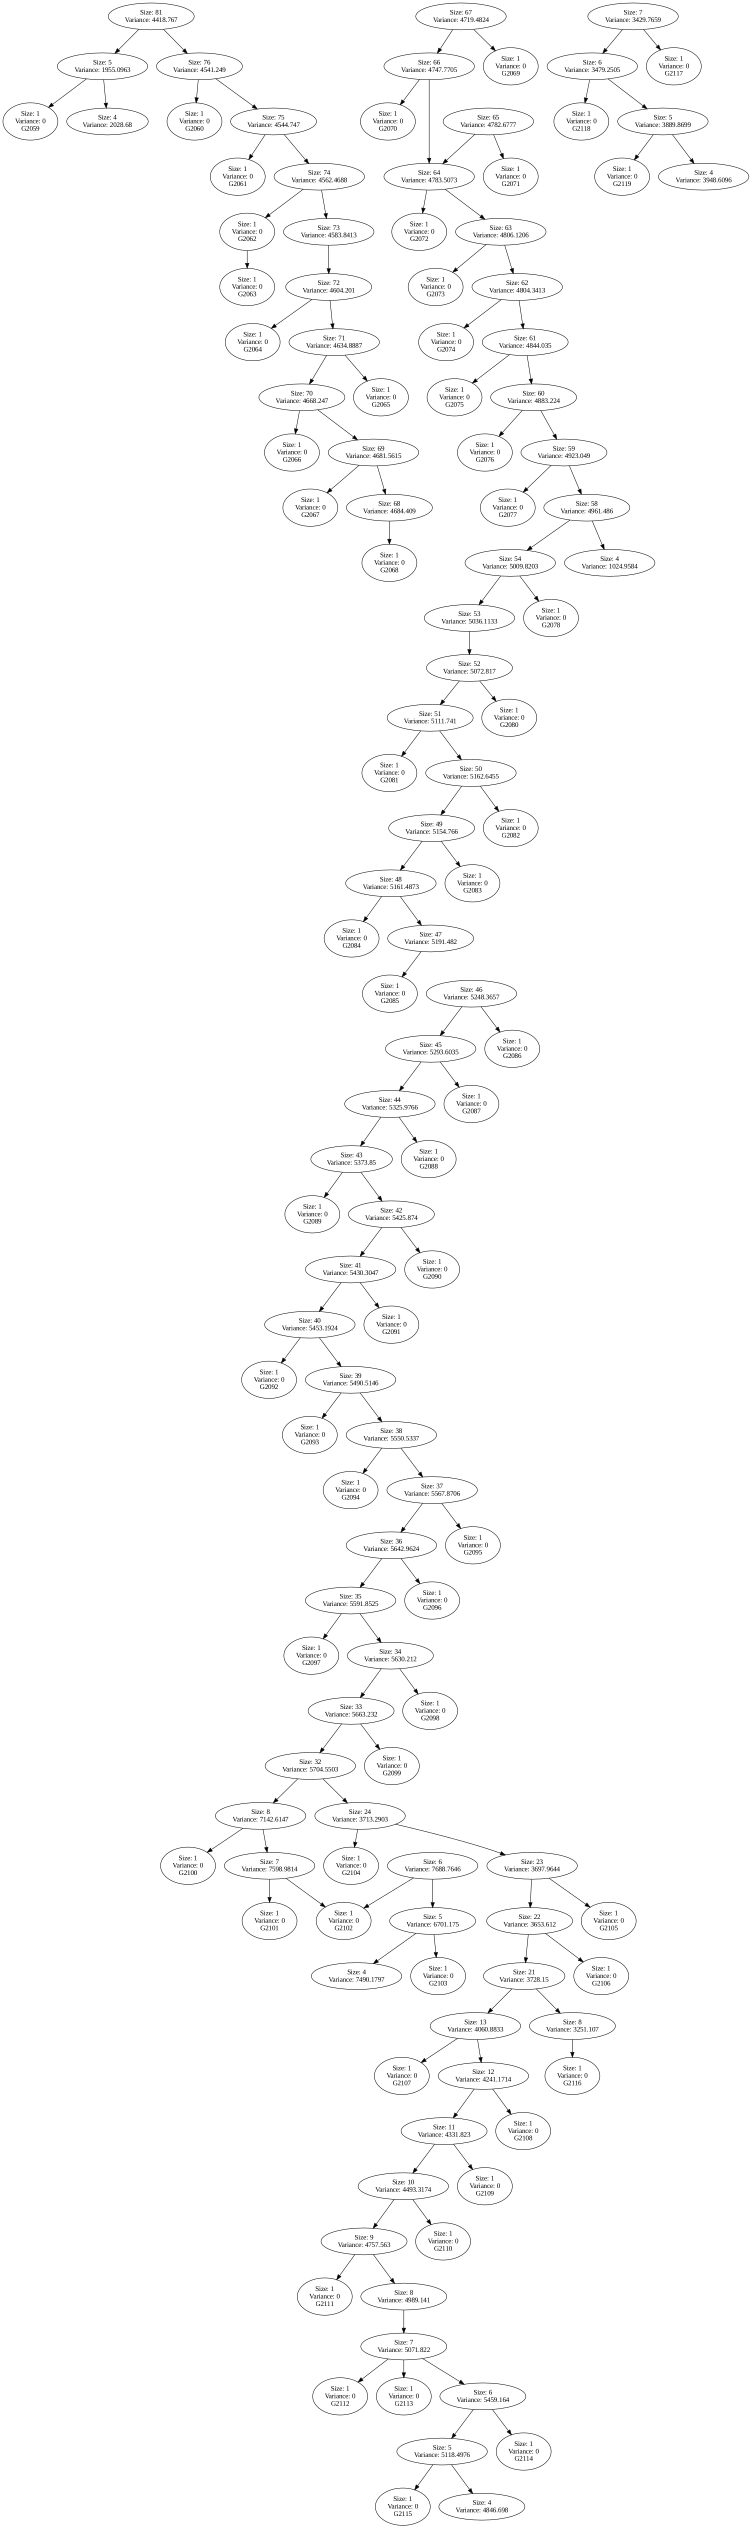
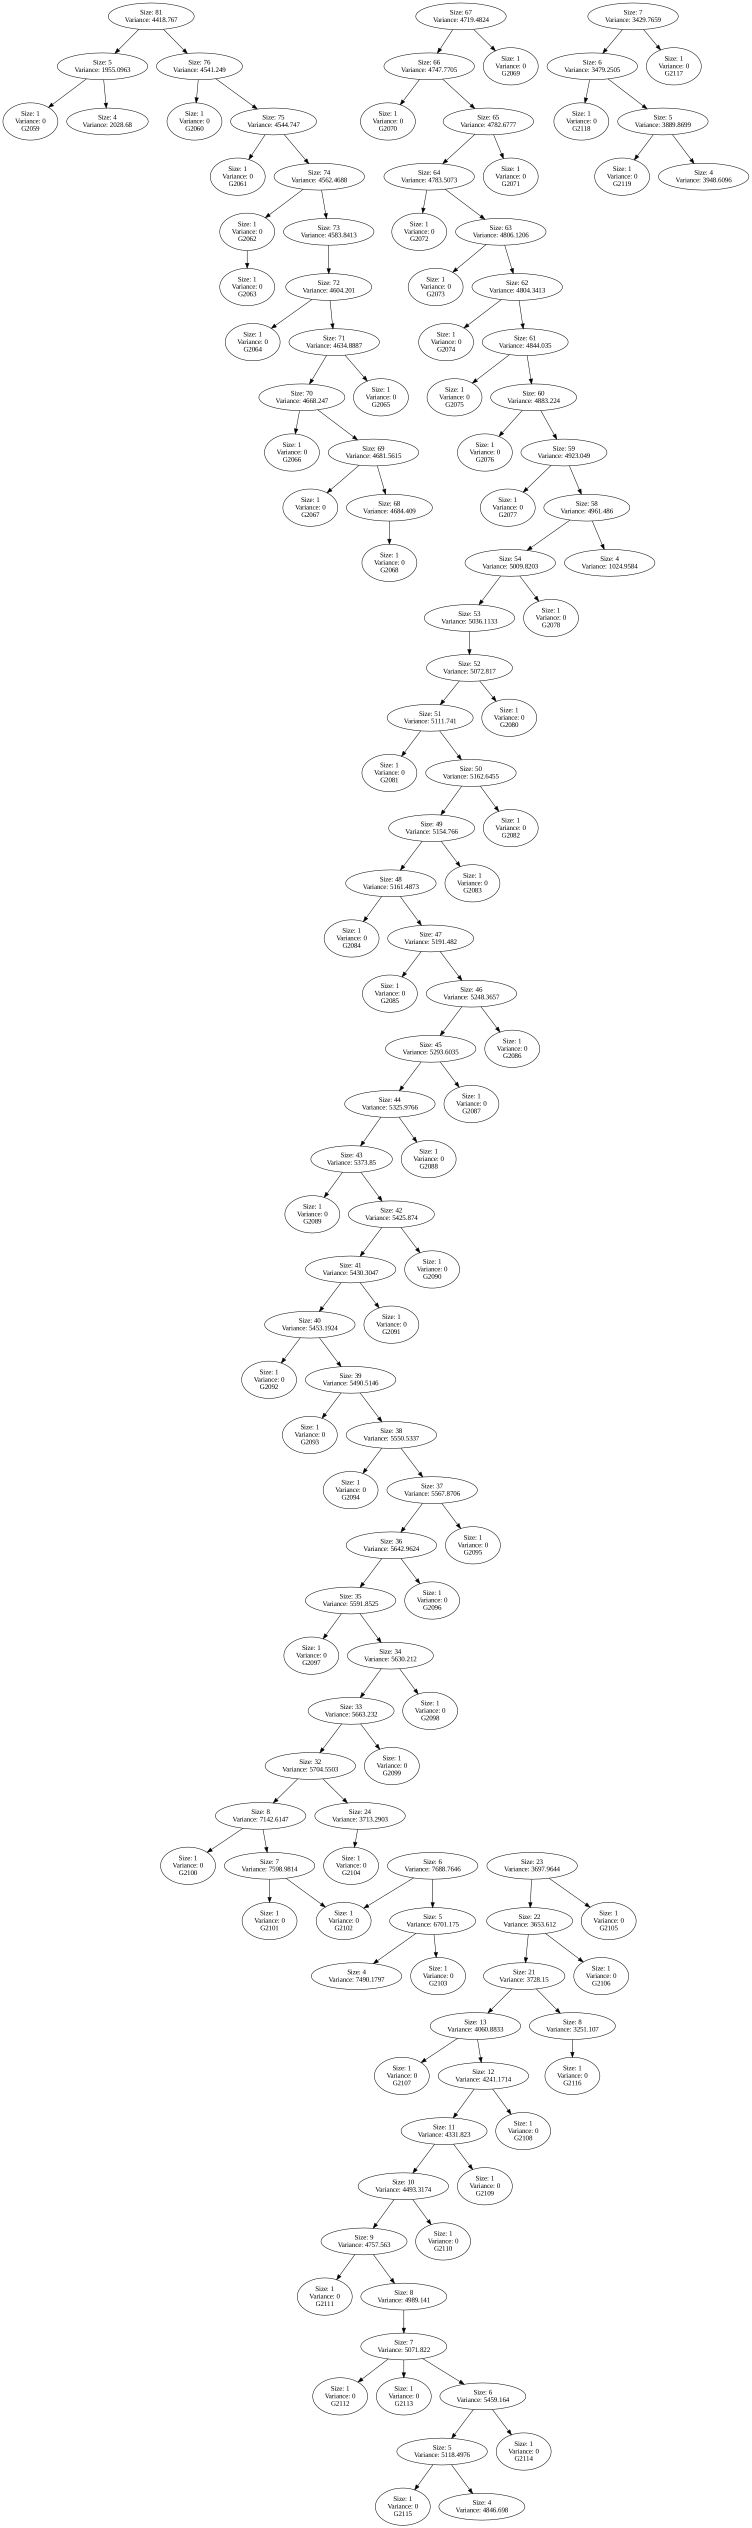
edge "Size: 66 Variance: 4747.7705" -> "Size: 64 Variance: 4783.5073": now "Size: 66 Variance: 4747.7705" -> "Size: 65 Variance: 4782.6777"
edge "Size: 47 Variance: 5191.482" -> "Size: 46 Variance: 5248.3657": added
edge "Size: 24 Variance: 3713.2903" -> "Size: 23 Variance: 3697.9644": removed
